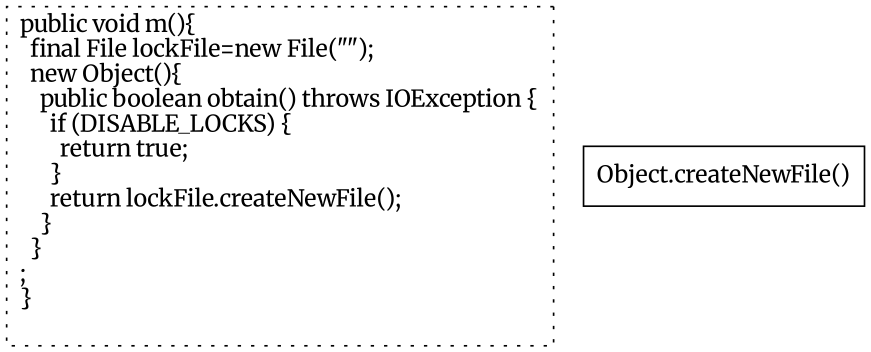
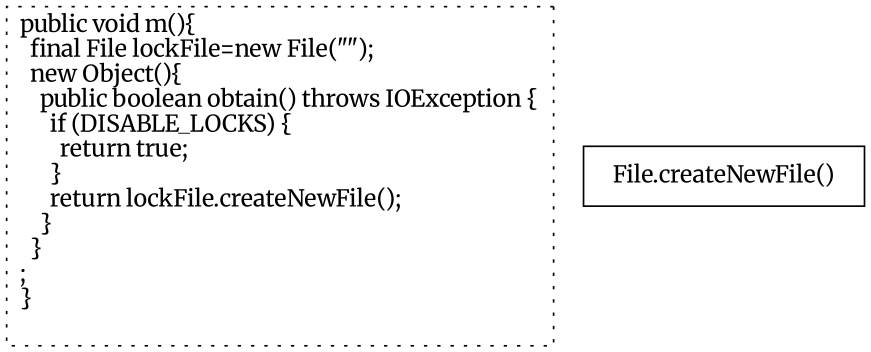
node "Object.createNewFile()": label "Object.createNewFile()" -> "File.createNewFile()"
